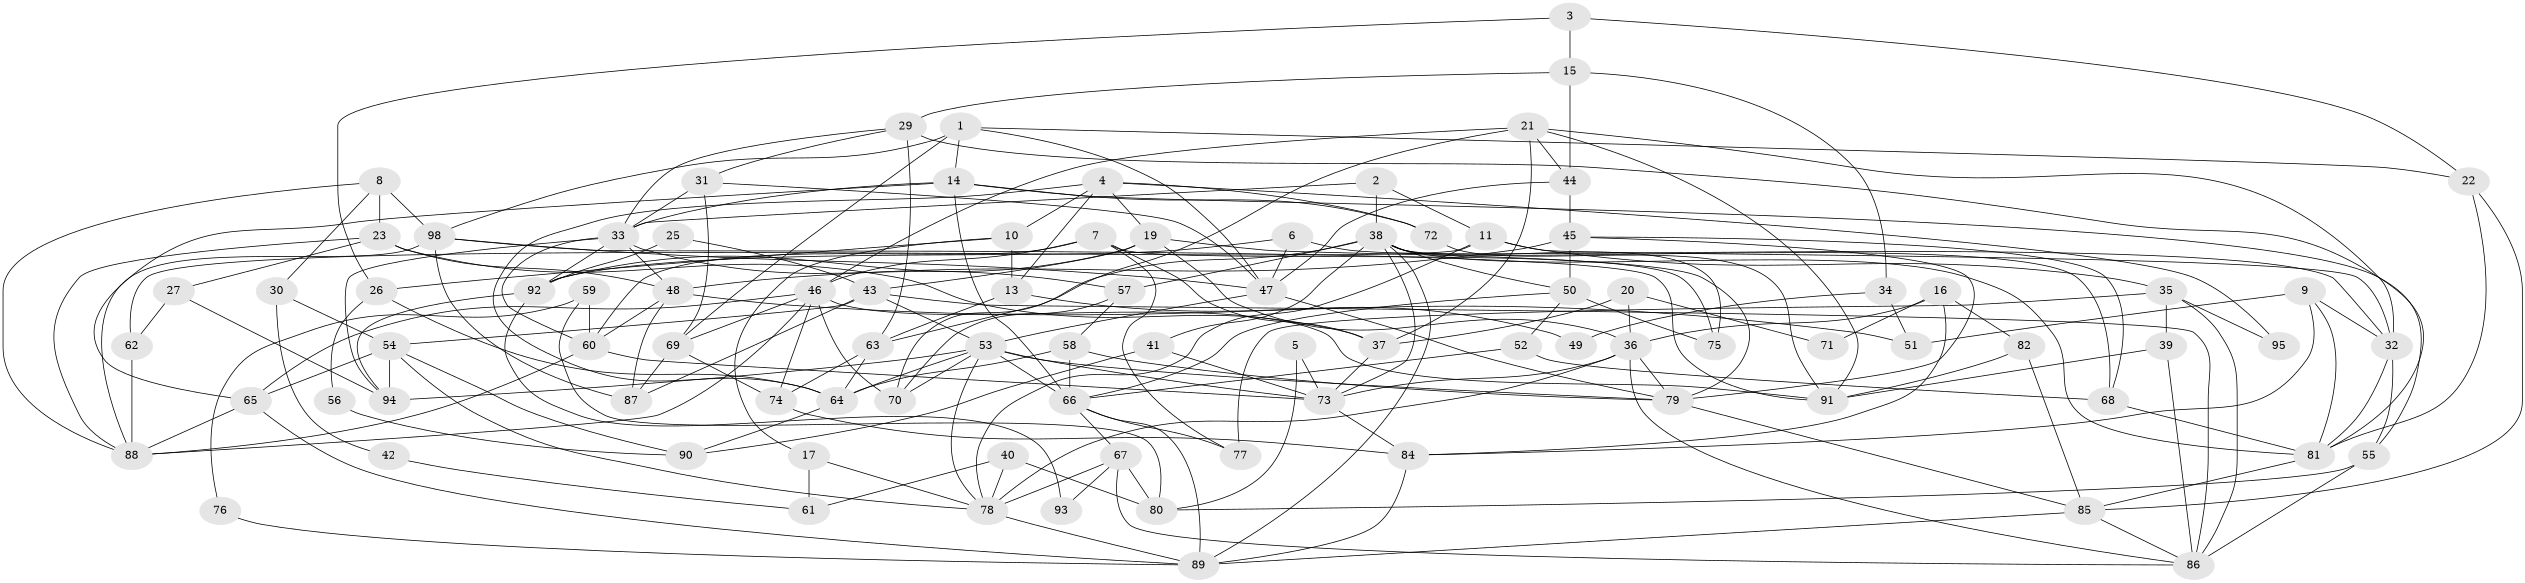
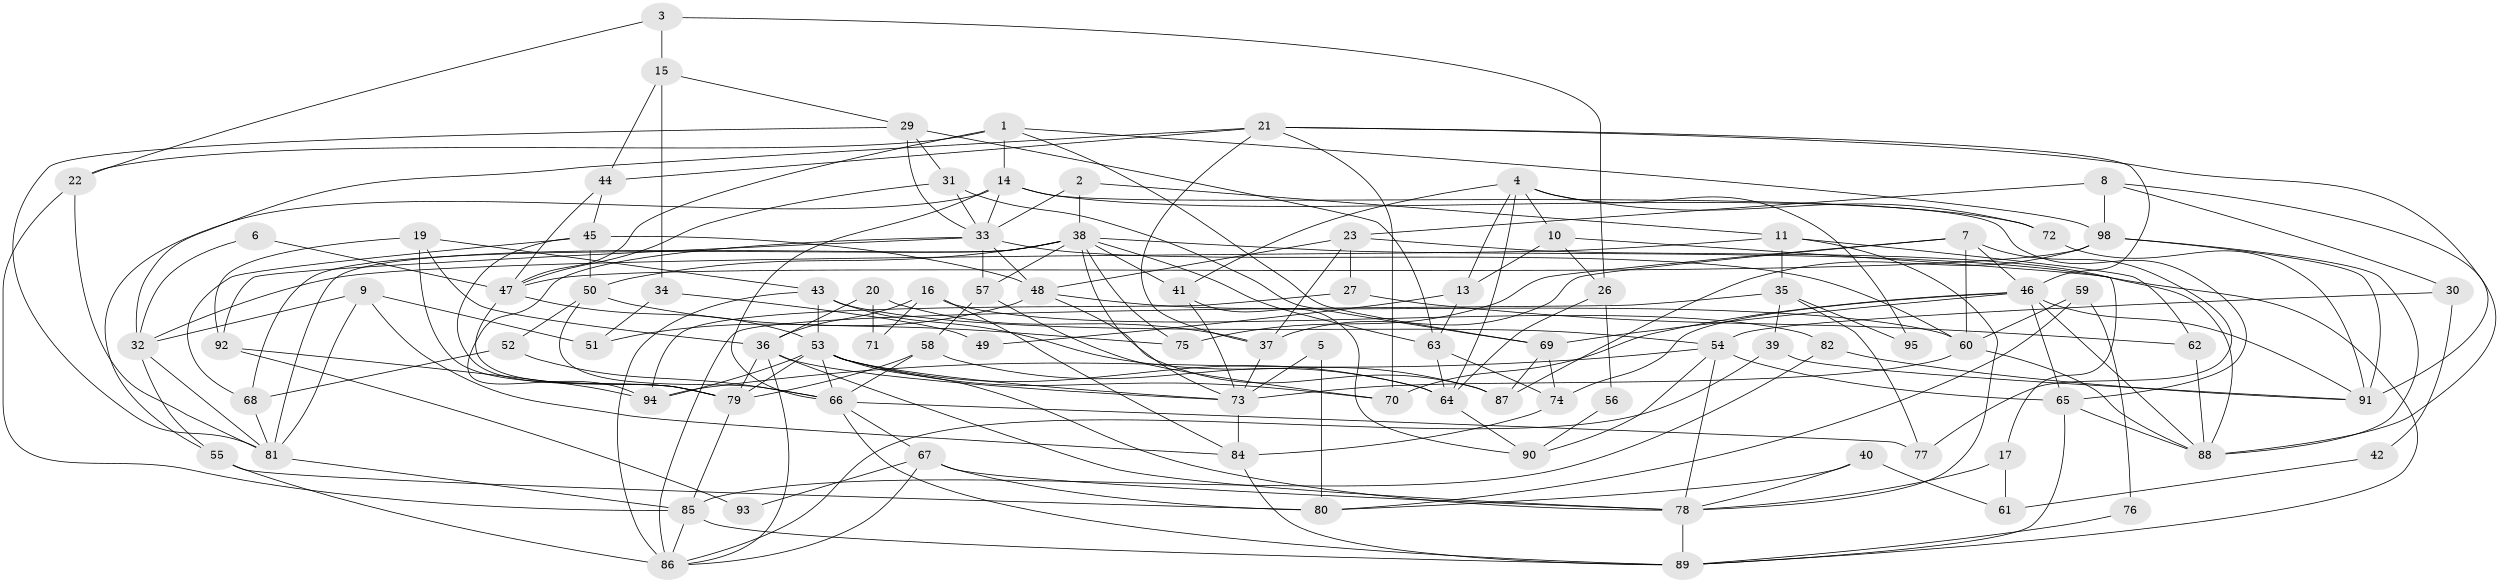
edge "4" -- "19": now "4" -- "41"
node "25": removed
edge "6" -- "92": removed
